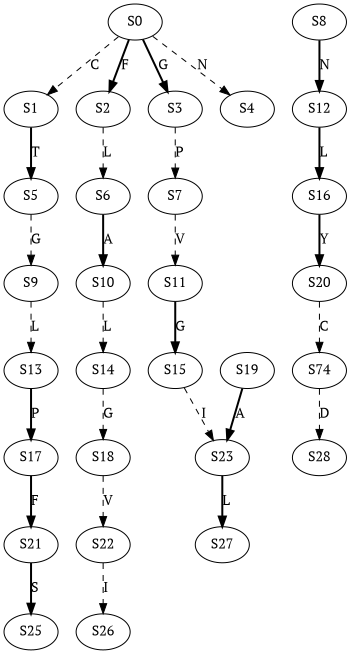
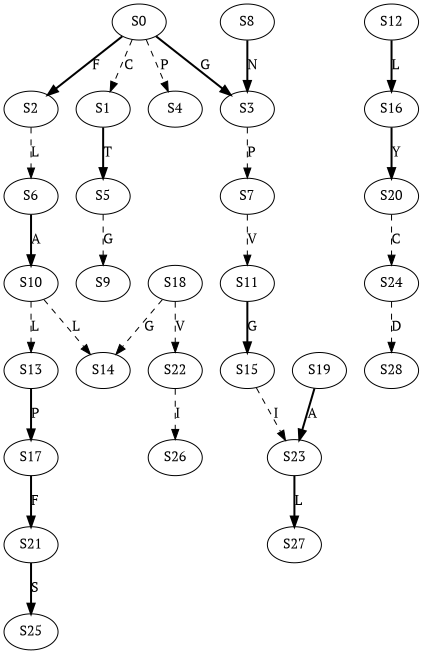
edge "S8" -> "S12": now "S8" -> "S3"
edge "S0" -> "S4": label "N" -> "P"
edge "S9" -> "S13": now "S10" -> "S13"
node "S74": label "S74" -> "S24"
edge "S14" -> "S18": reversed
